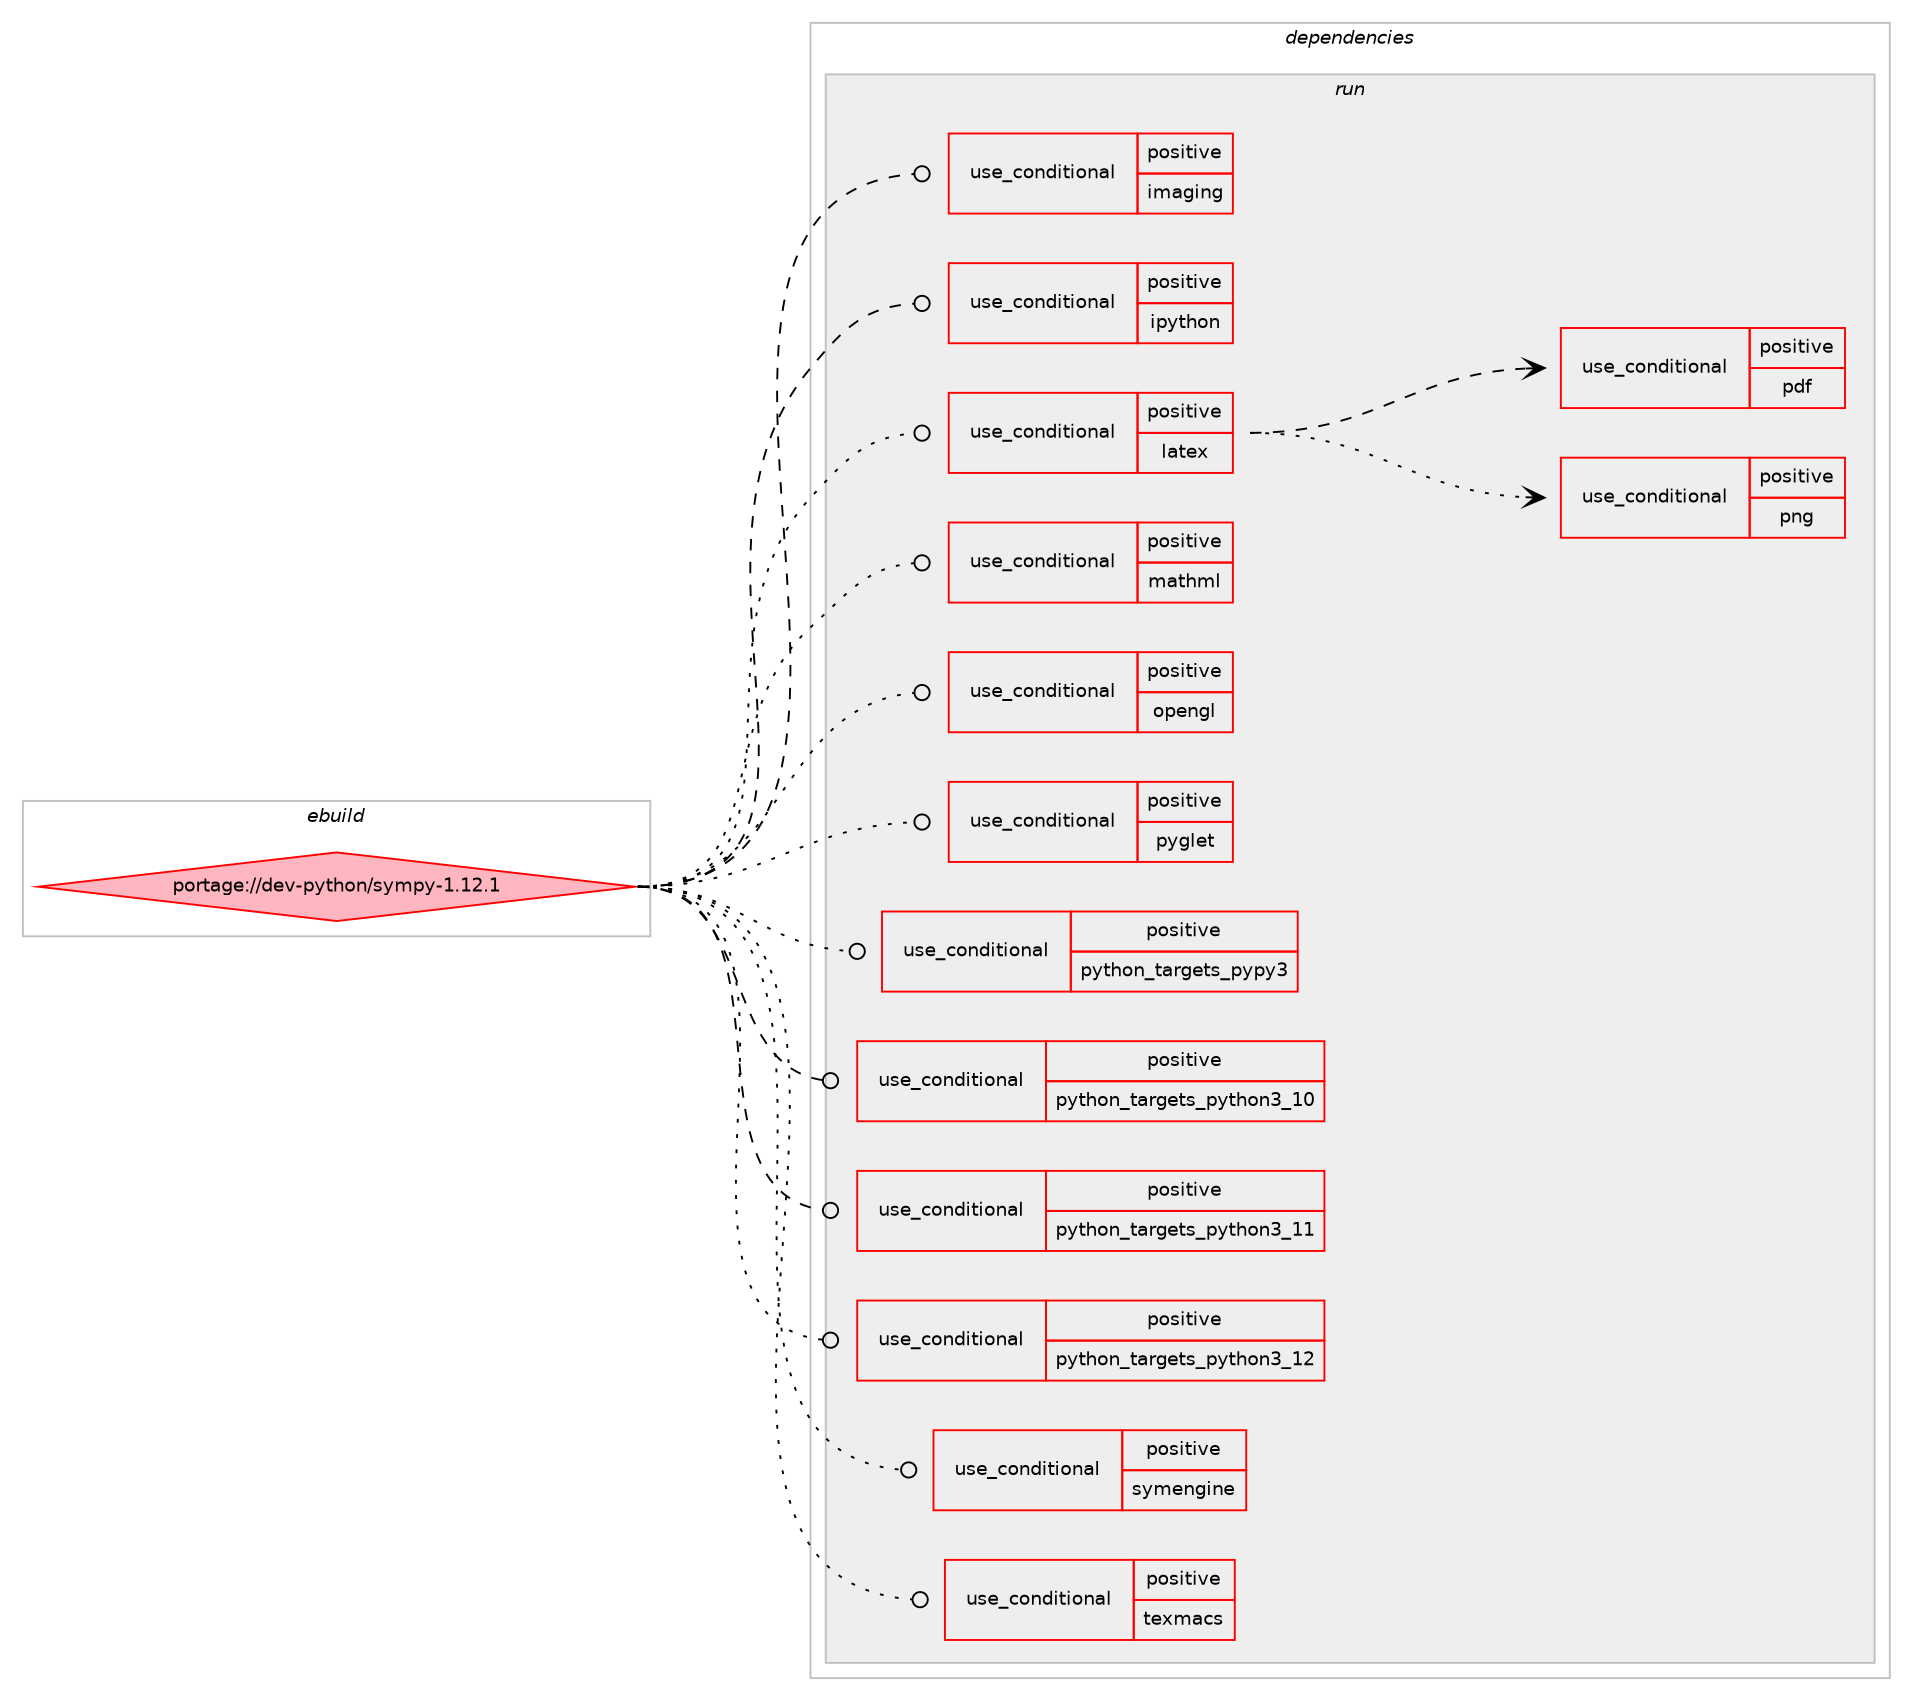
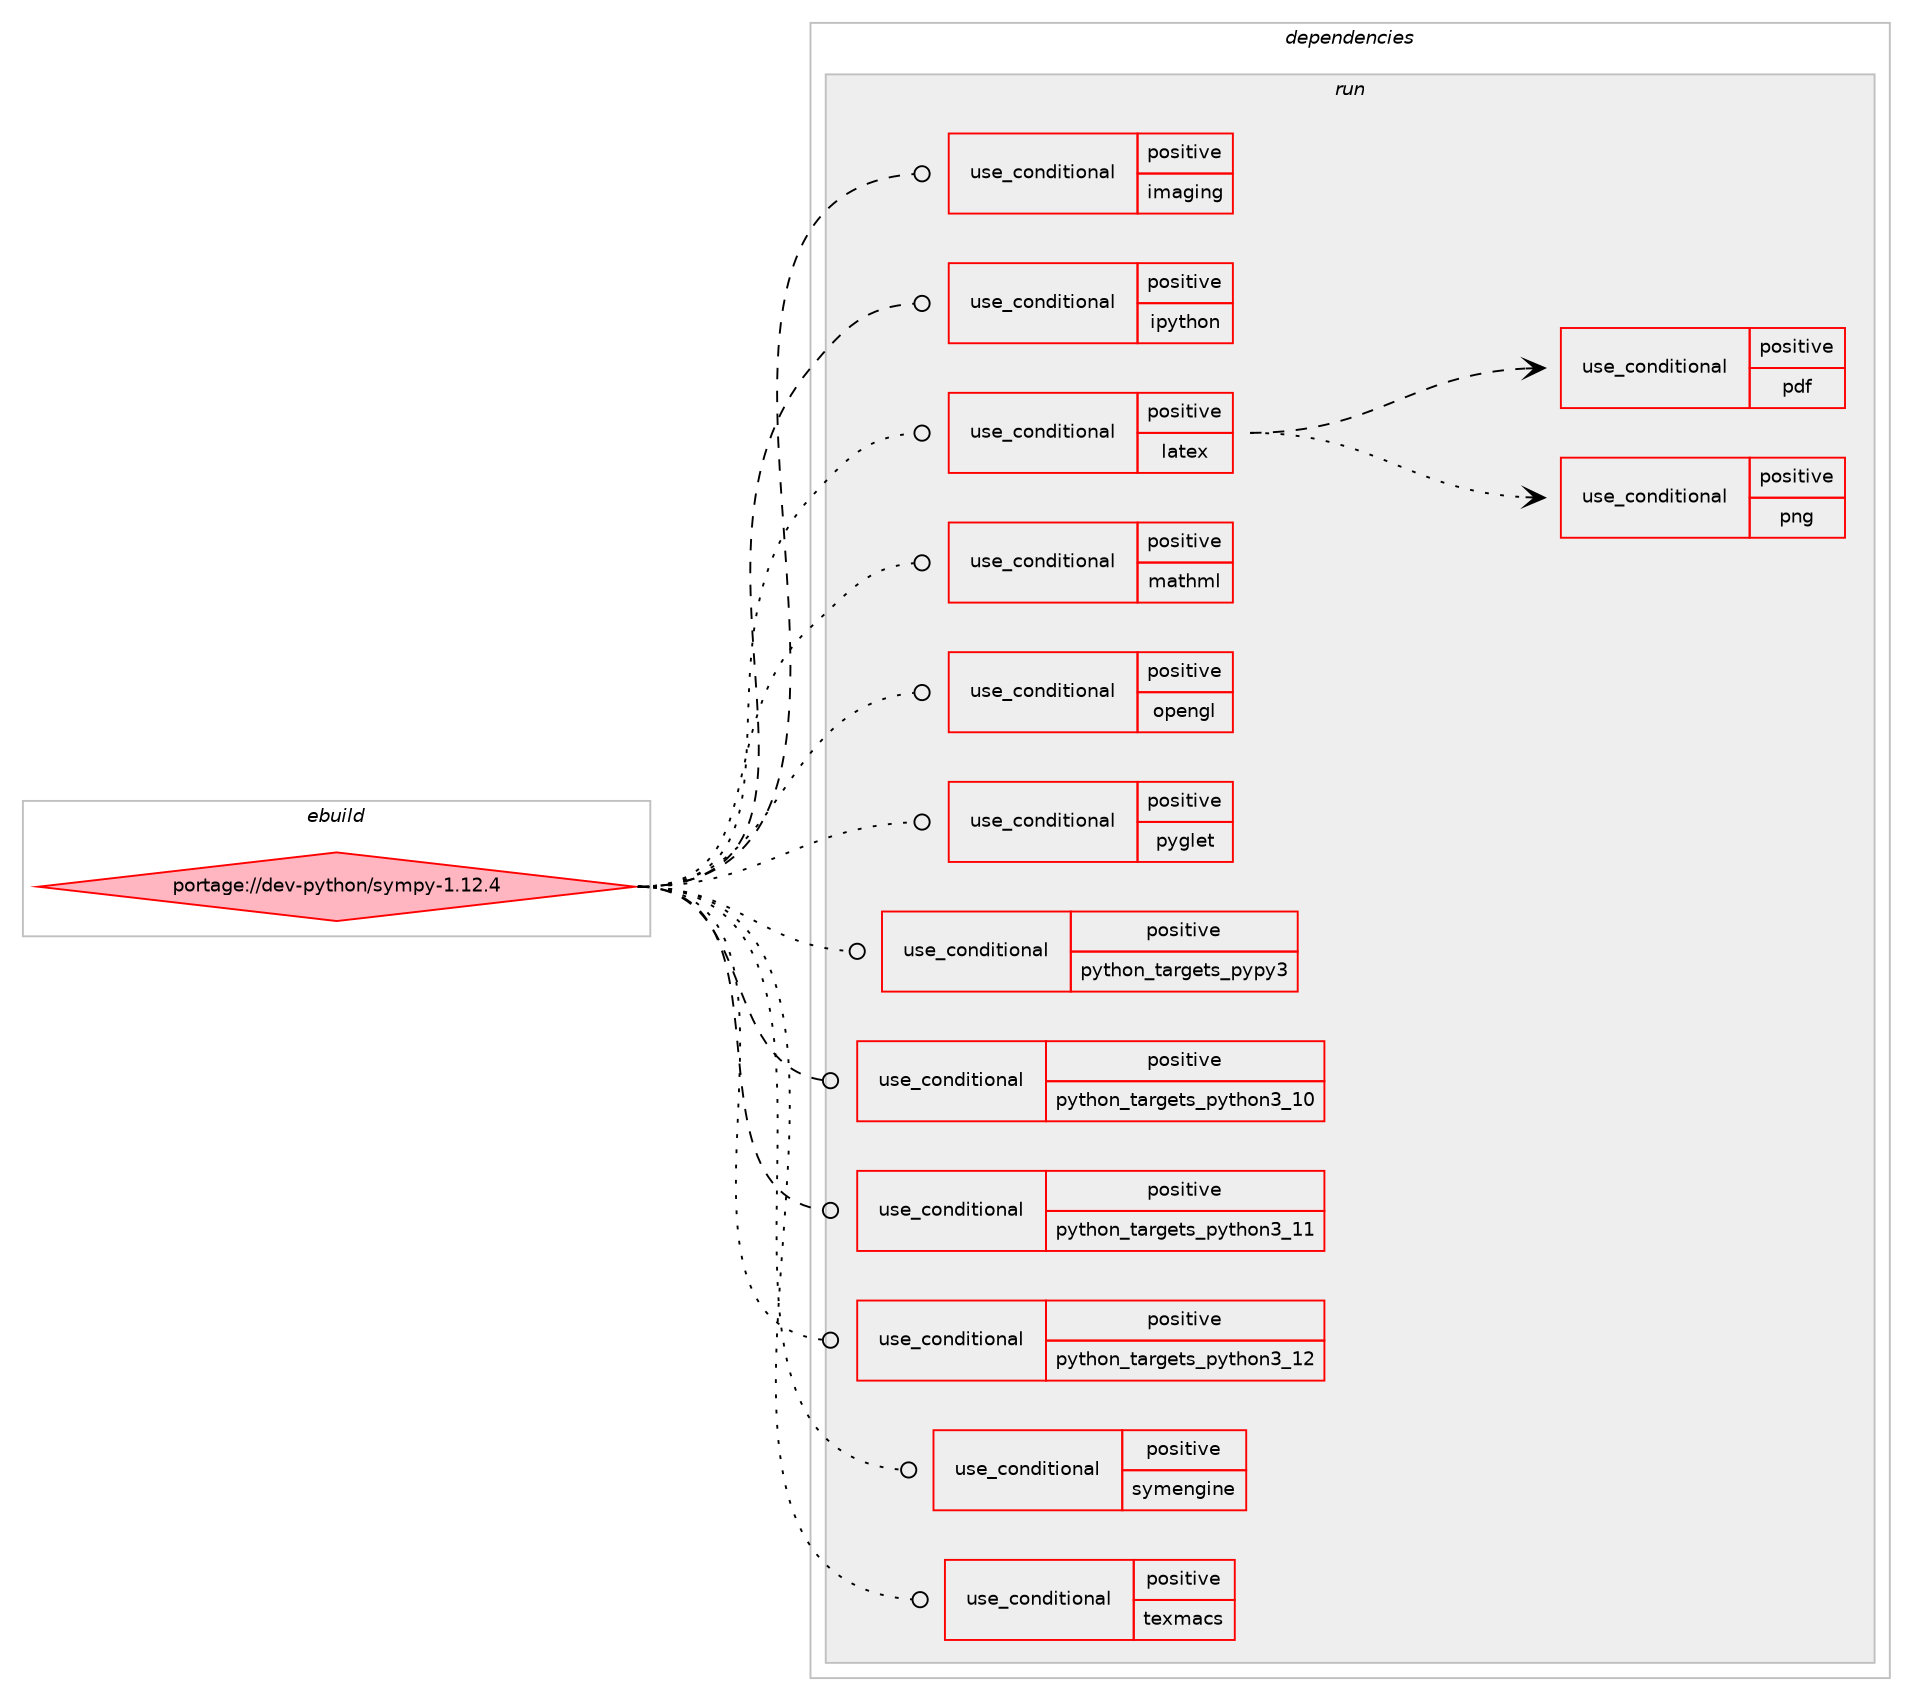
node "portage://dev-python/sympy-1.12.1": label "portage://dev-python/sympy-1.12.1" -> "portage://dev-python/sympy-1.12.4"
